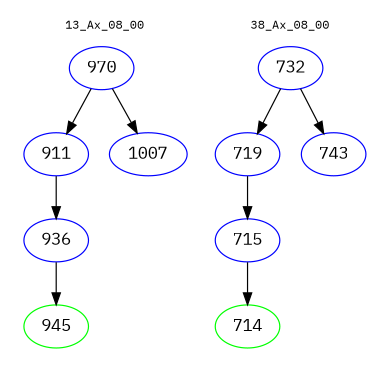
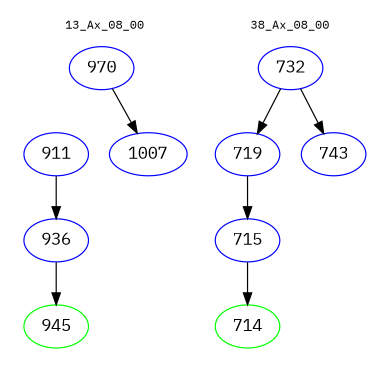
edge "970" -> "911": removed
